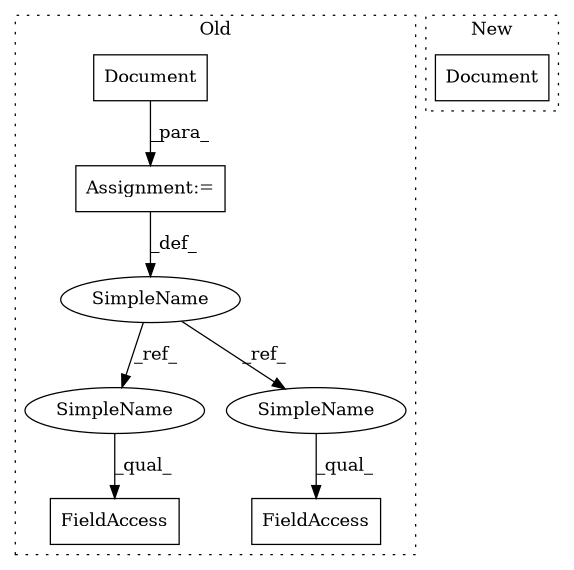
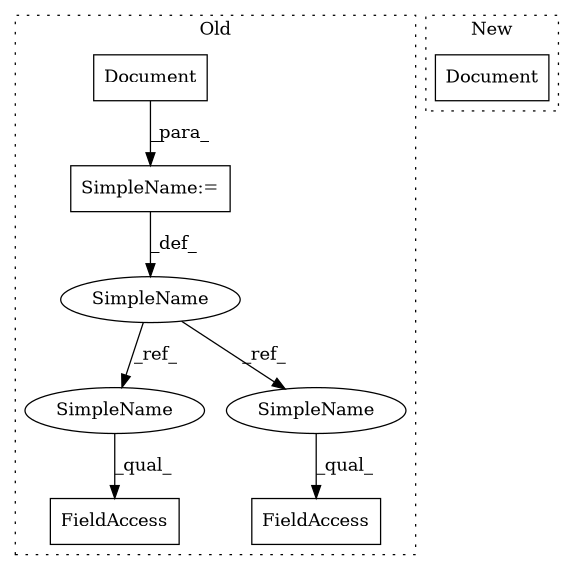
node "Assignment:=": label "Assignment:=" -> "SimpleName:="
